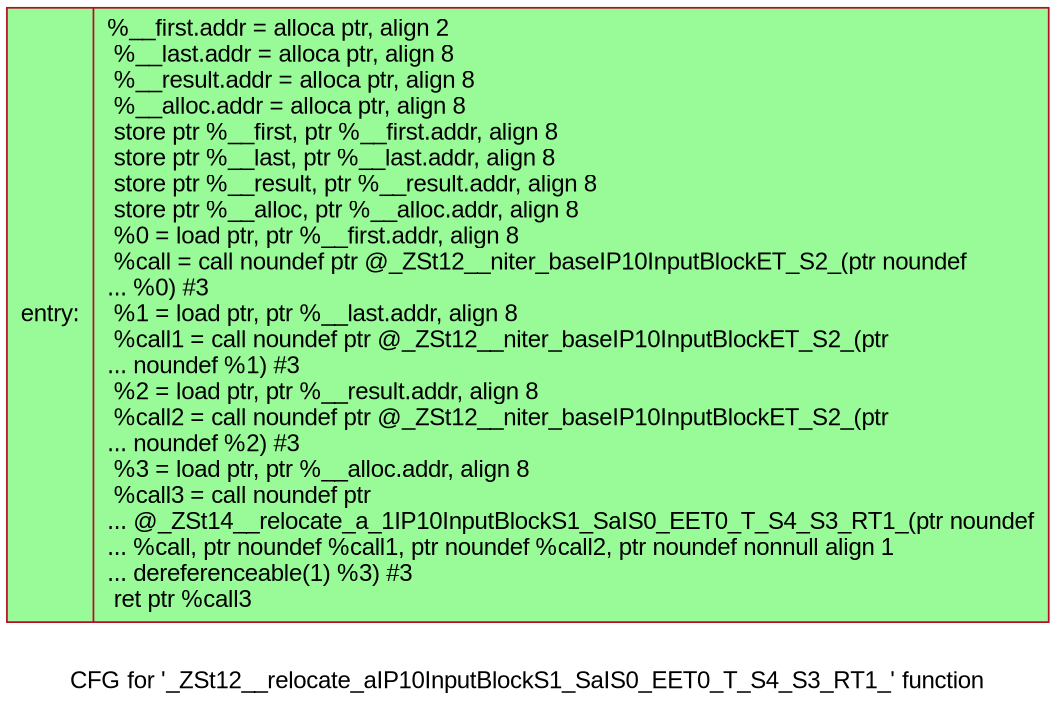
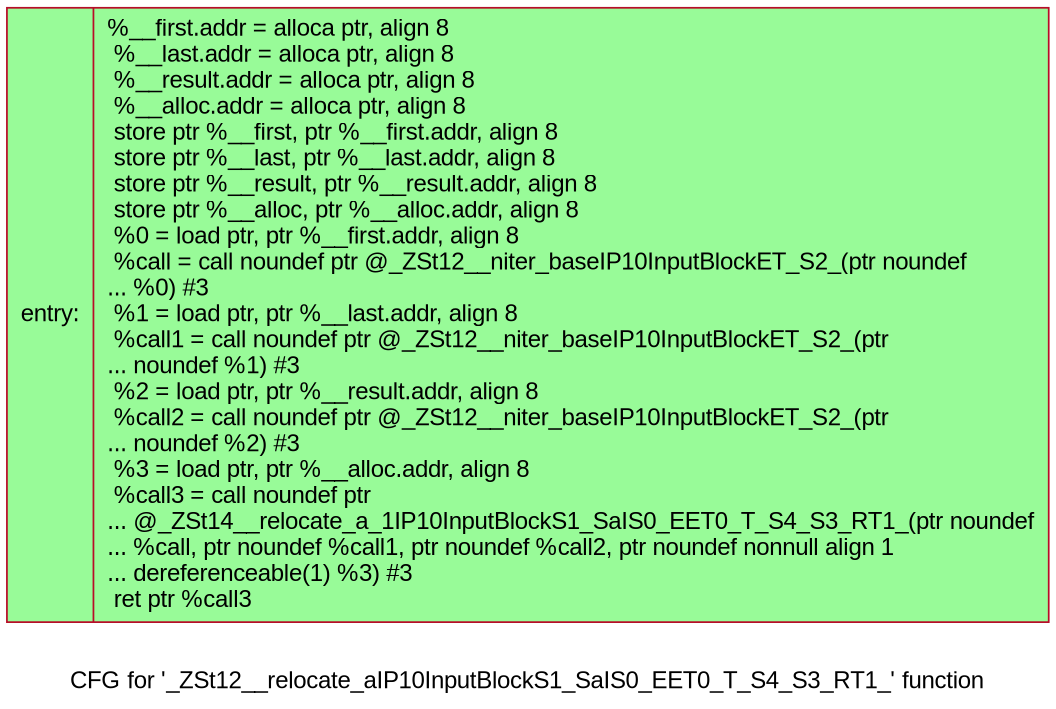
node "entry:": text "%__first.addr = alloca ptr, align 2" -> "%__first.addr = alloca ptr, align 8"
